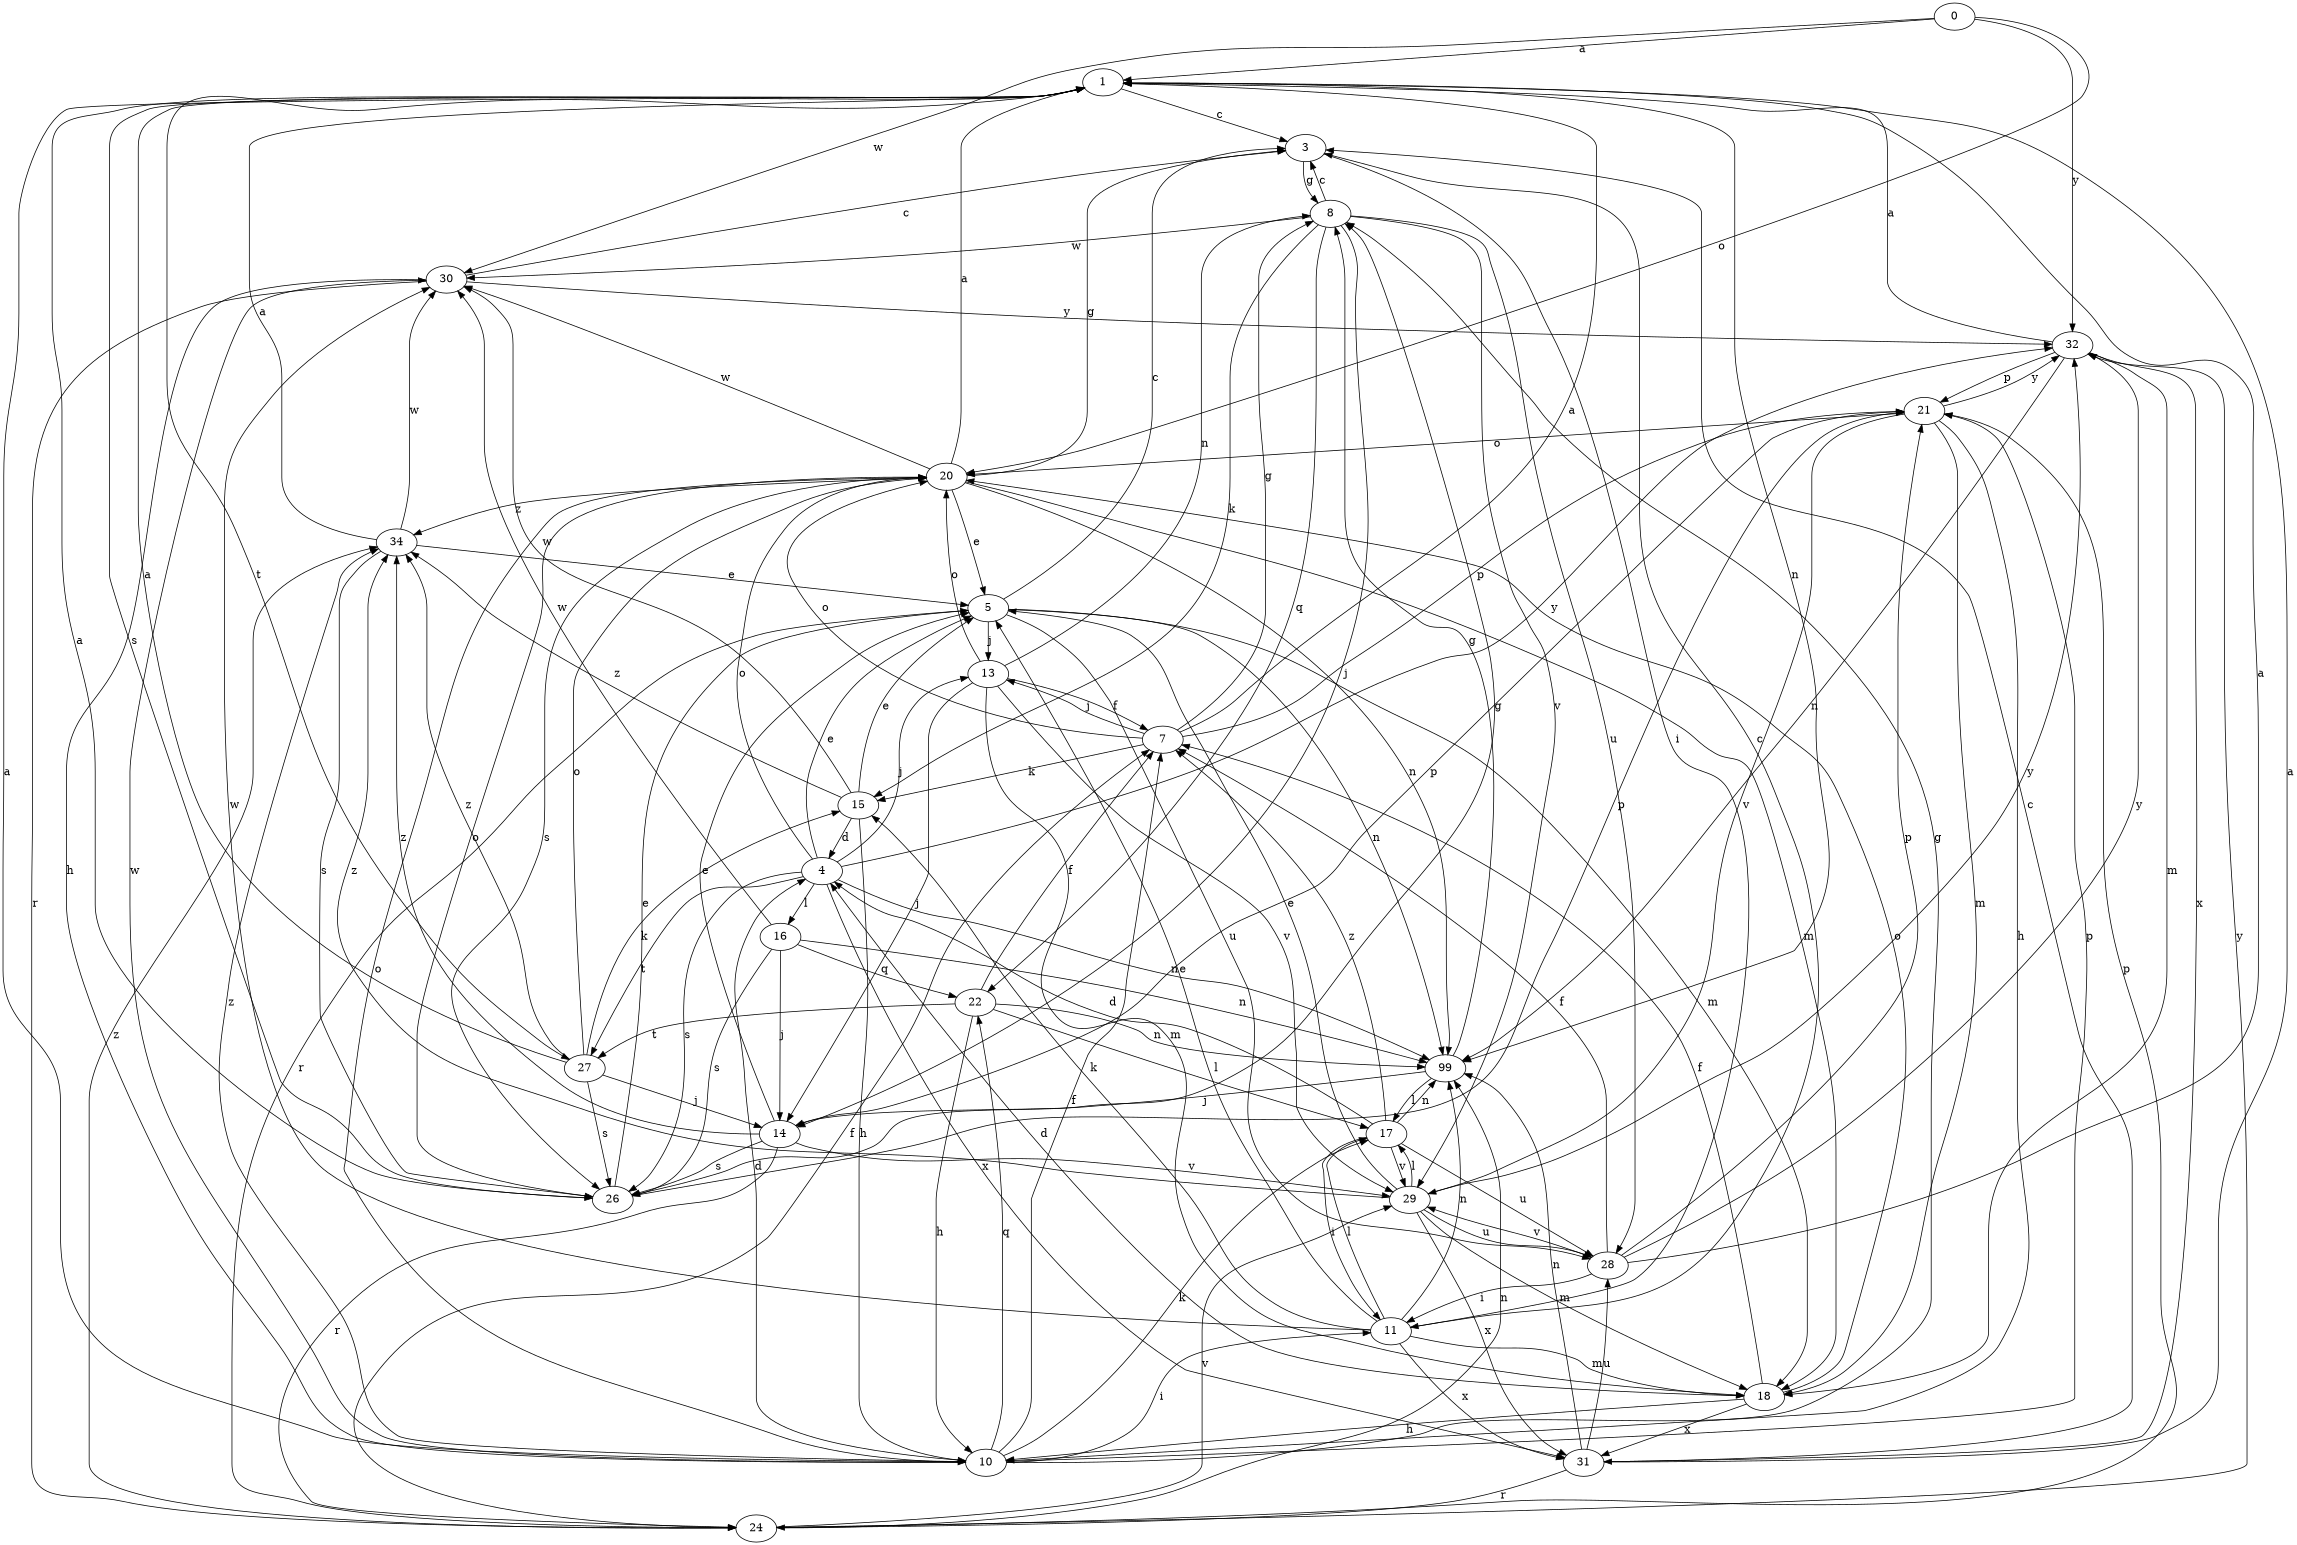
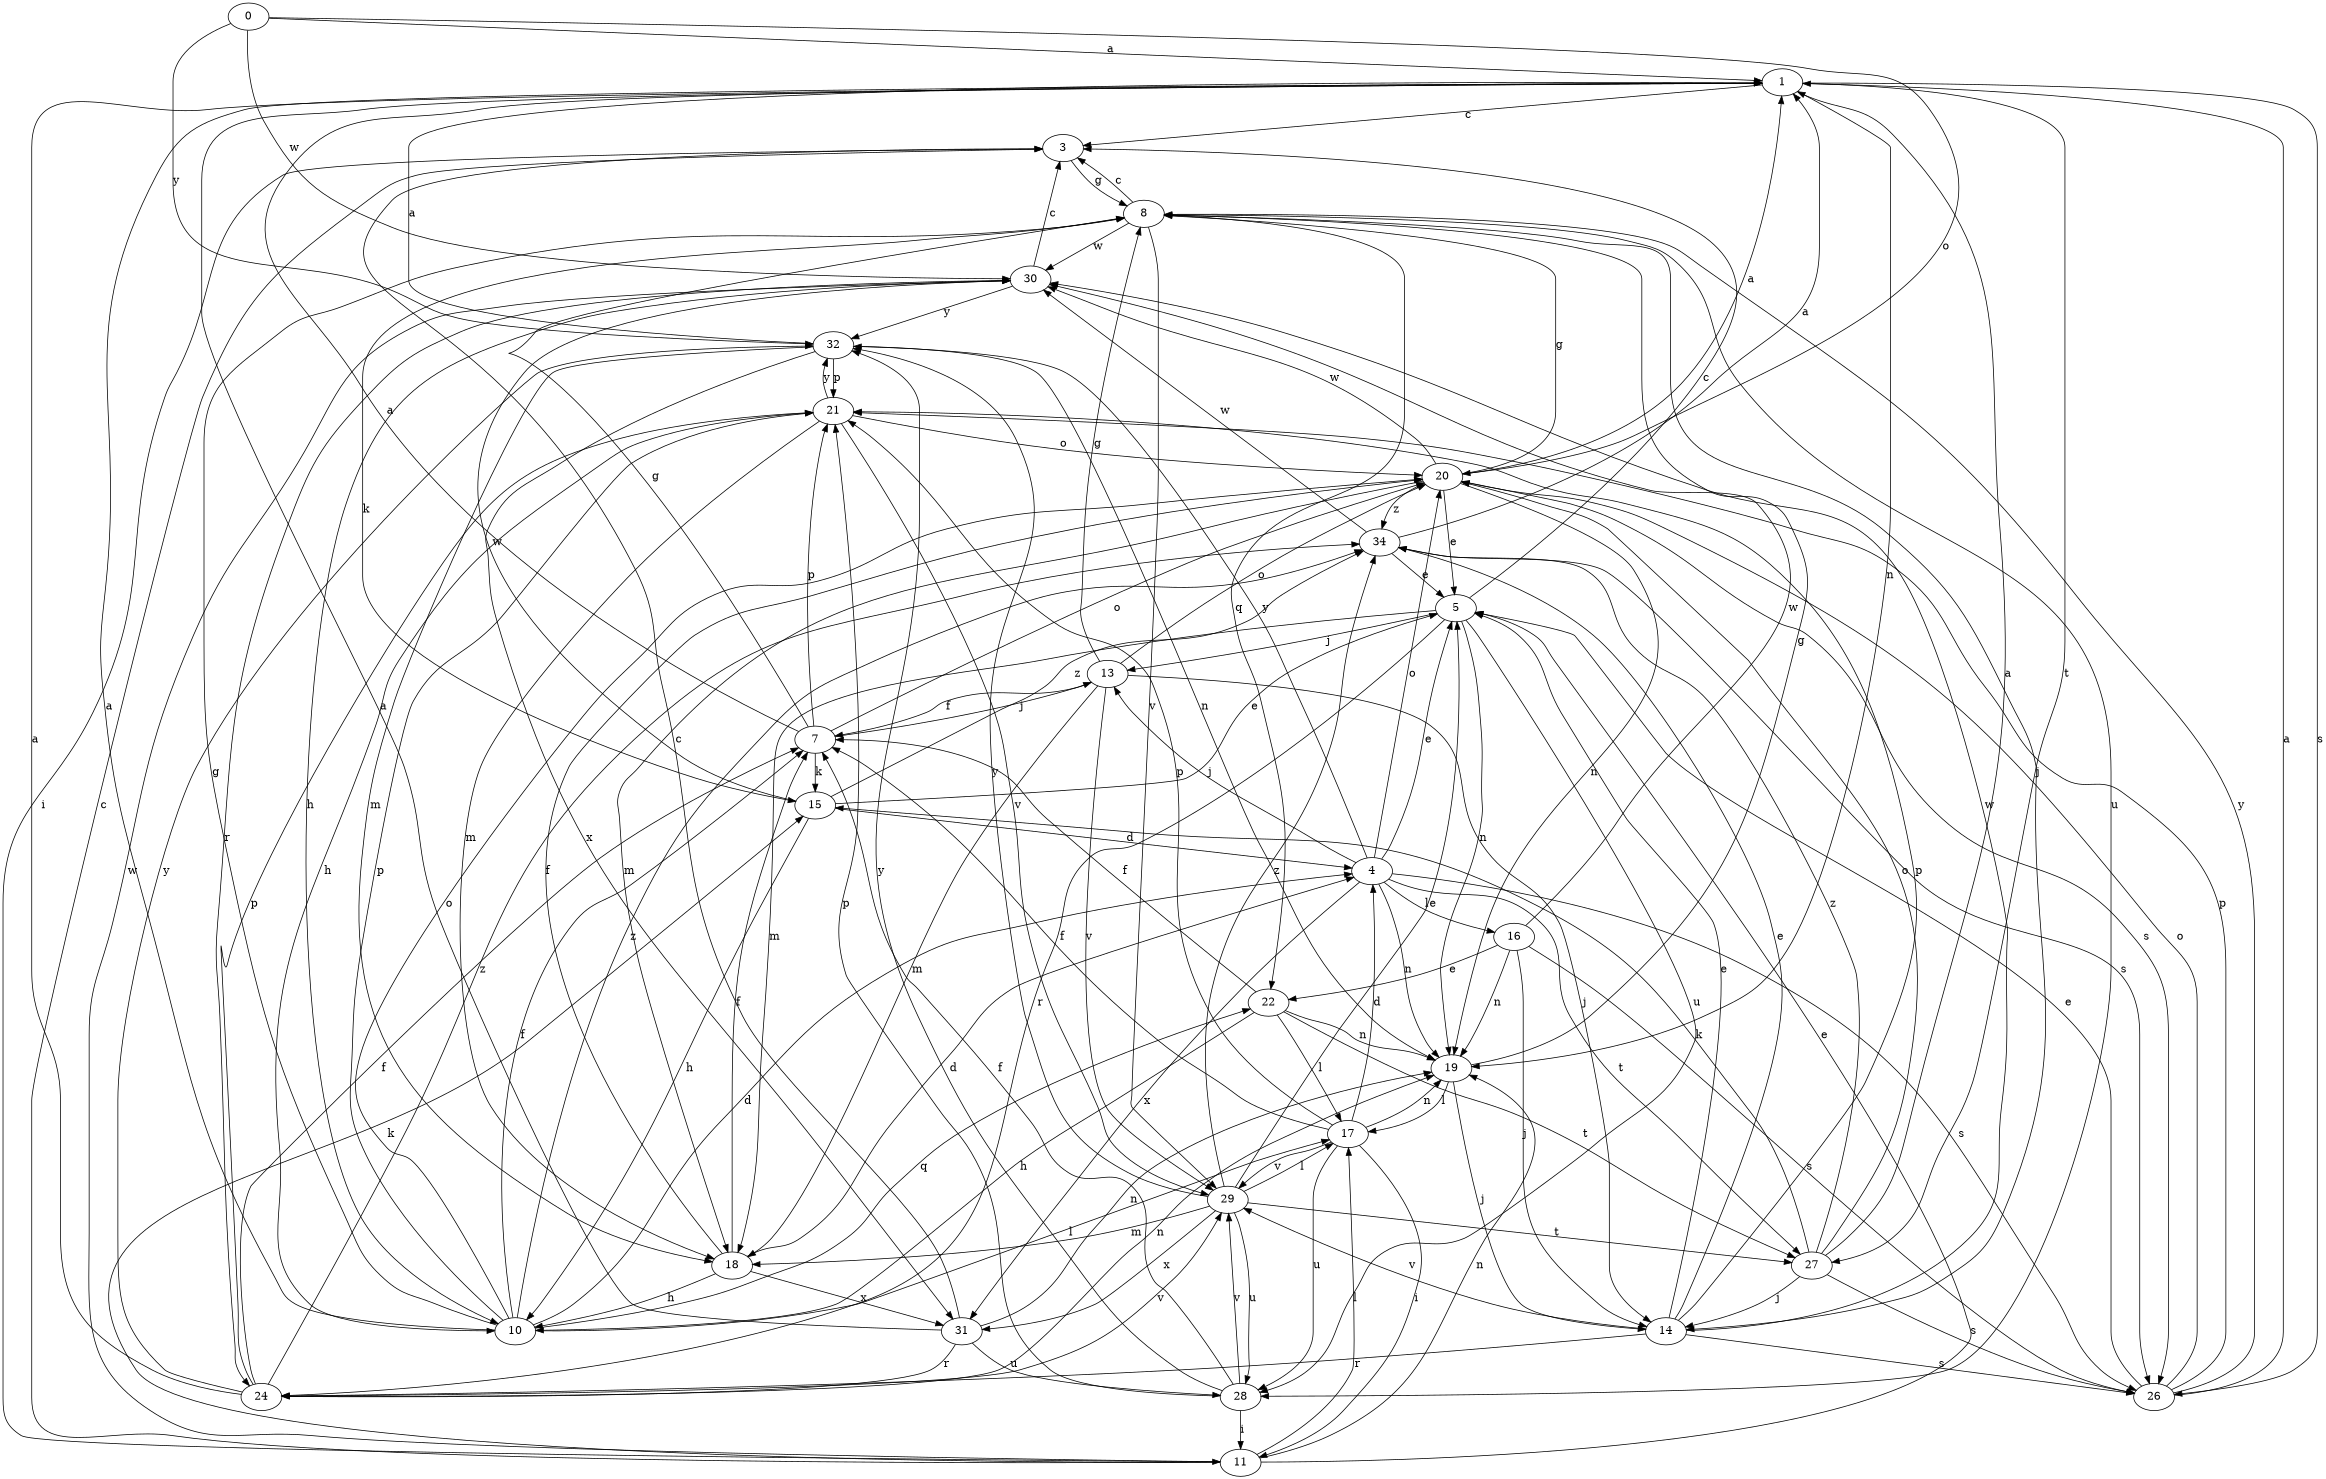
edge "20" -> "3": now "20" -> "8"
edge "28" -> "1": now "24" -> "1"
edge "13" -> "8": label "n" -> "g"
edge "26" -> "8": label "g" -> "y"
edge "17" -> "21": added, label "p"
edge "14" -> "34": label "z" -> "e"
edge "17" -> "7": label "z" -> "f"
edge "18" -> "20": label "o" -> "f"
edge "16" -> "22": label "q" -> "e"
node "99": label "99" -> "19"
edge "10" -> "30": now "14" -> "30"
edge "29" -> "27": added, label "t"
edge "10" -> "17": label "k" -> "l"
edge "11" -> "18": removed, label "m"
edge "10" -> "11": removed, label "i"
edge "11" -> "31": removed, label "x"
